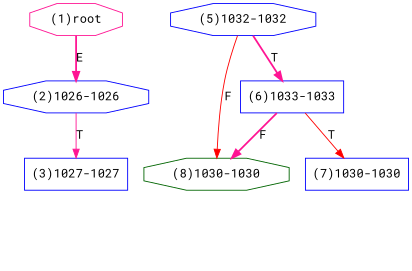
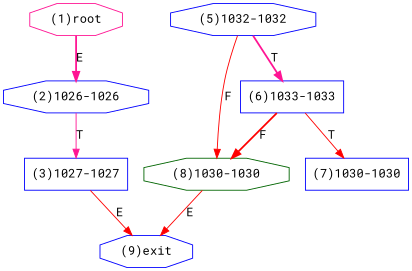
edge "(6)1033-1033" -> "(8)1030-1030": color deeppink -> red
node "(9)exit": added
